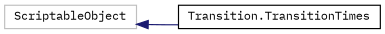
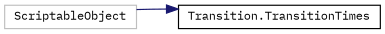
edge "Transition.TransitionTimes" -> "ScriptableObject": reversed
